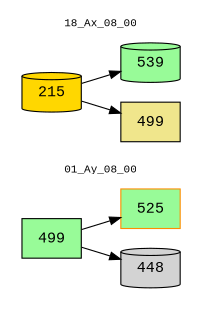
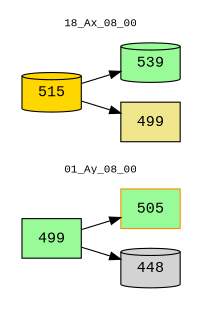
node "215": label "215" -> "515"
node "525": label "525" -> "505"
